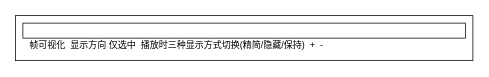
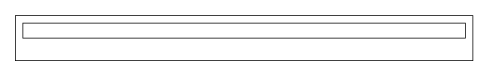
node "帧可视化 显示方向 仅选中 播放时三种显示方式切换(精简/隐藏/保持) + -": removed
